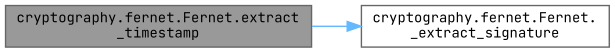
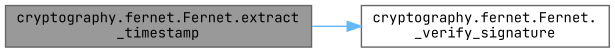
node "cryptography.fernet.Fernet. _extract_signature": label "cryptography.fernet.Fernet. _extract_signature" -> "cryptography.fernet.Fernet. _verify_signature"
